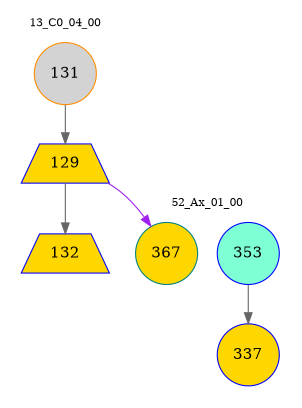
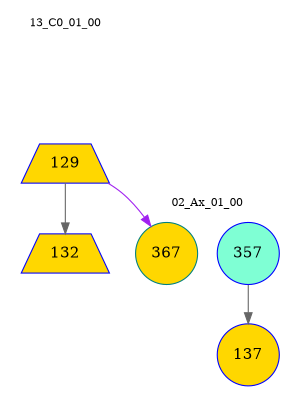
cluster "13_C0_04_00": label "13_C0_04_00" -> "13_C0_01_00"
node "131": removed
cluster "52_Ax_01_00": label "52_Ax_01_00" -> "02_Ax_01_00"
node "353": label "353" -> "357"
node "337": label "337" -> "137"
